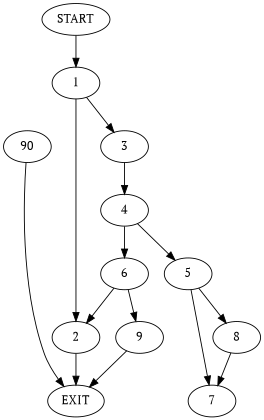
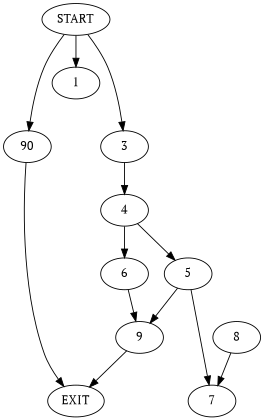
edge "START" -> "90": added
edge "1" -> "3": now "START" -> "3"
edge "5" -> "8": now "5" -> "9"
node "2": removed
